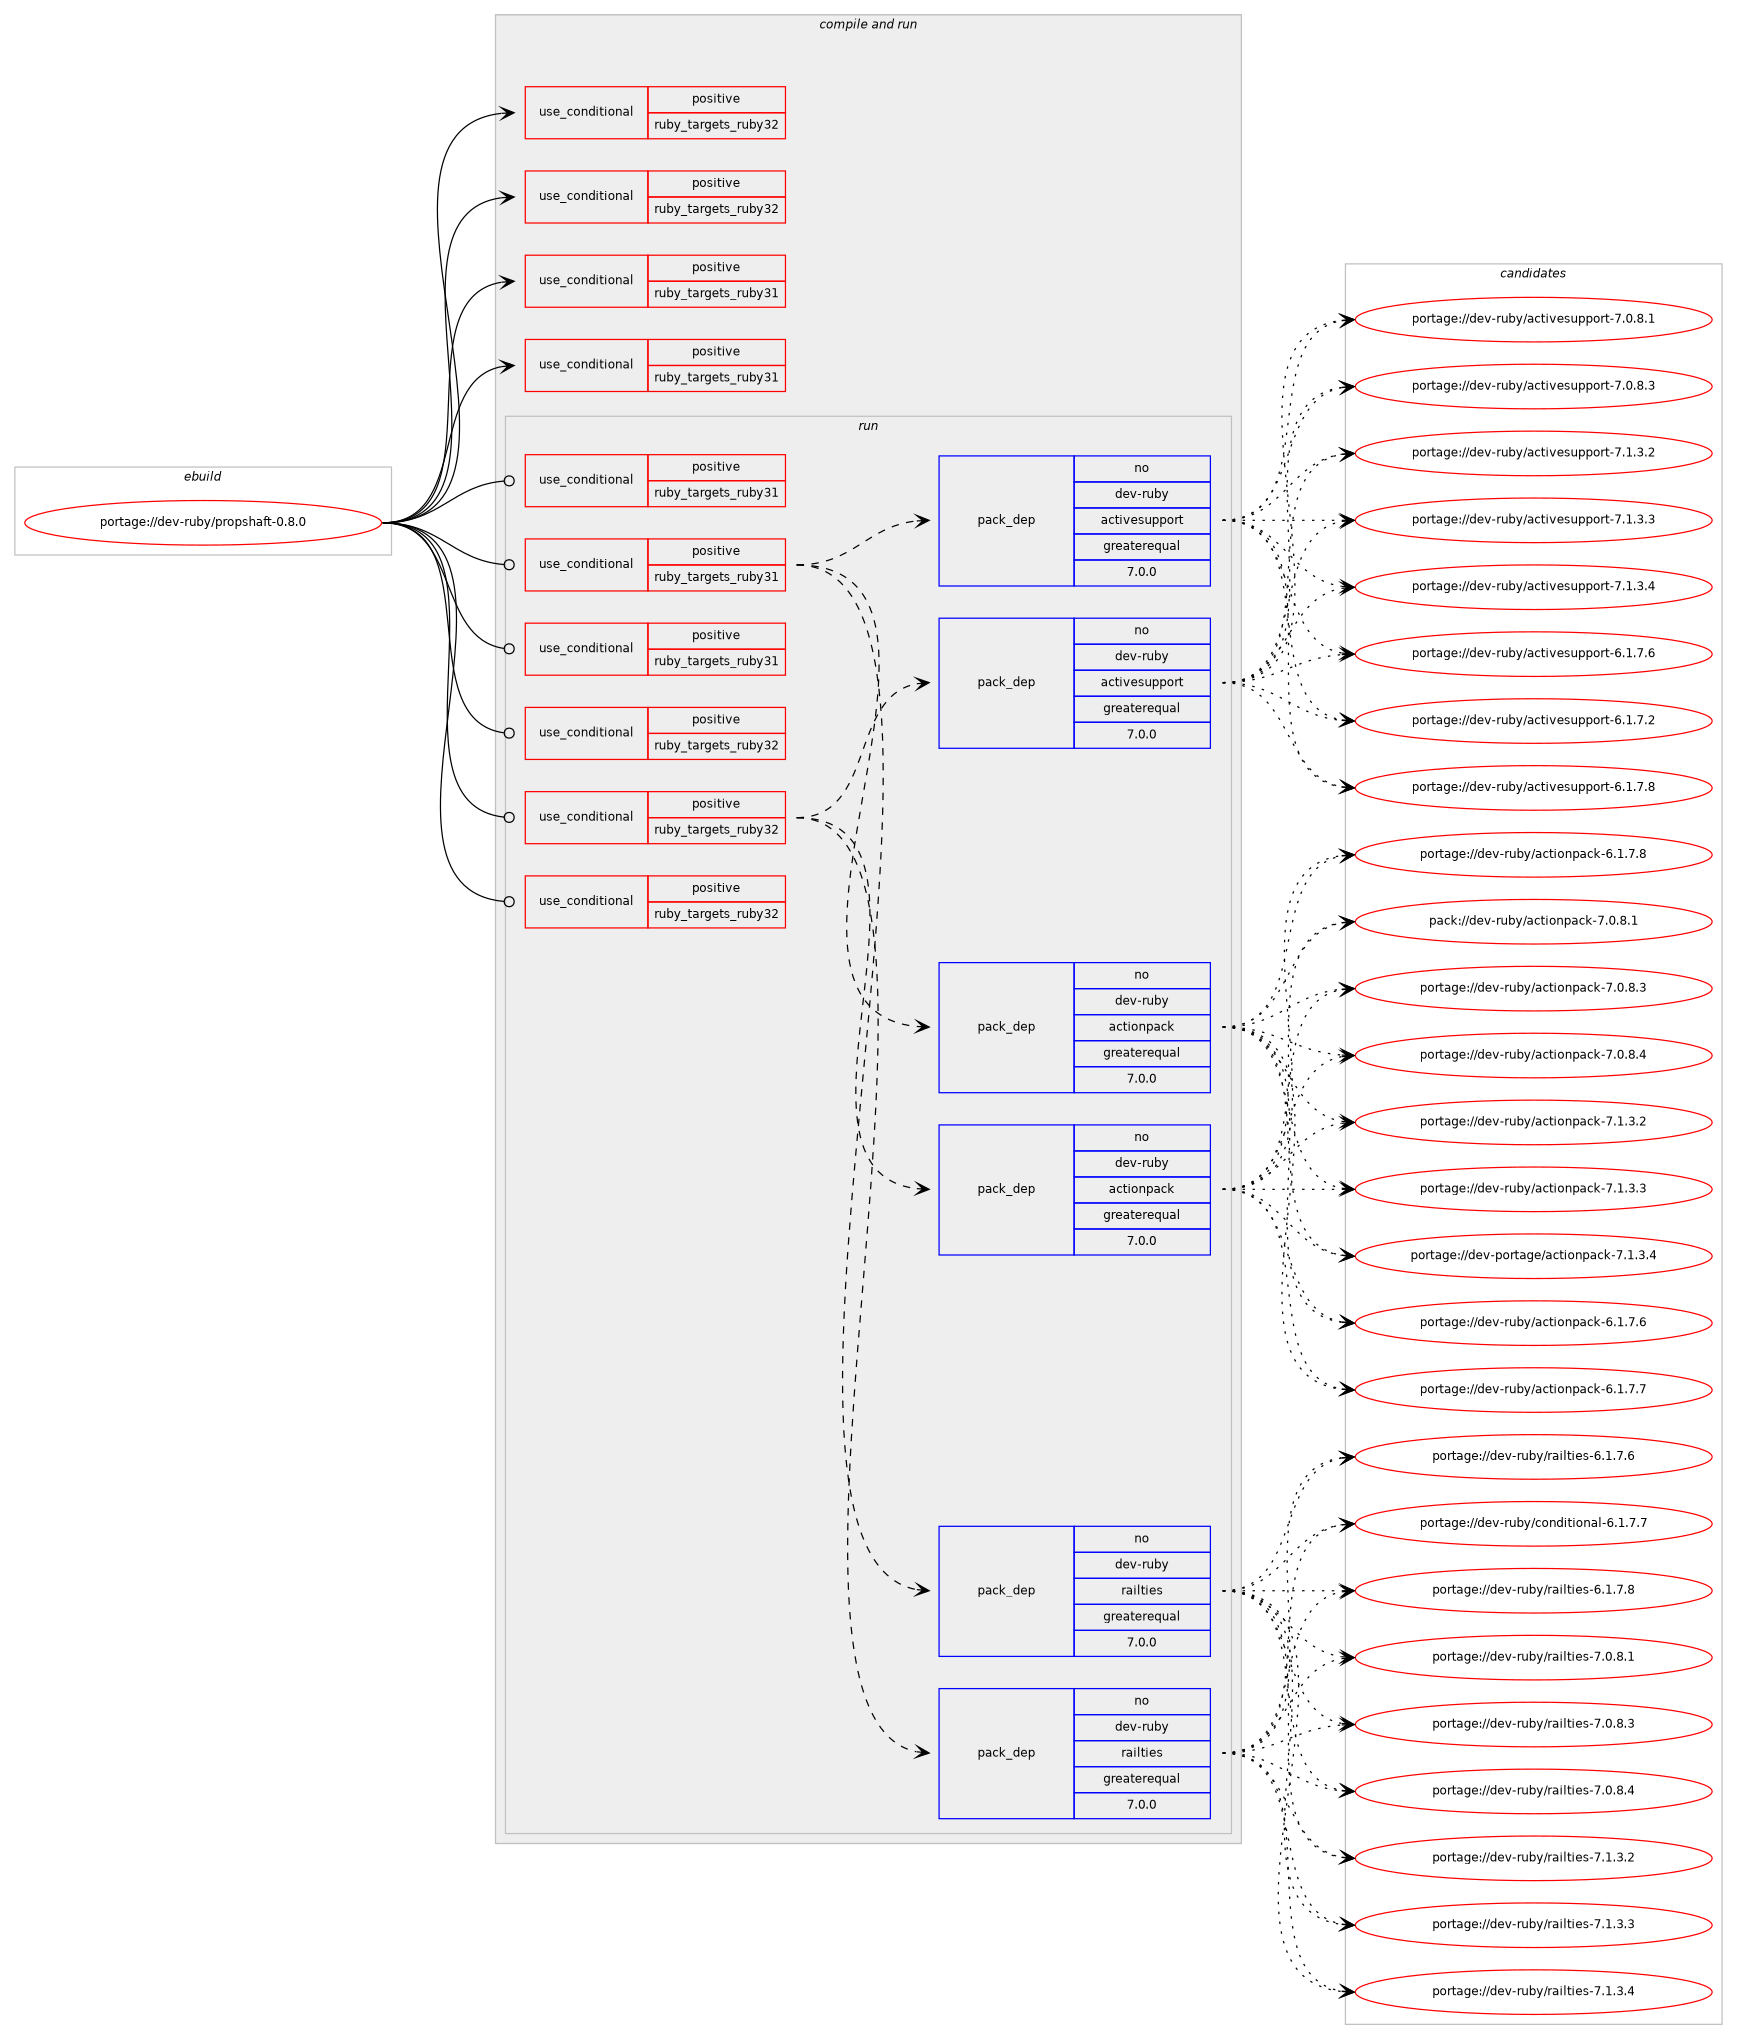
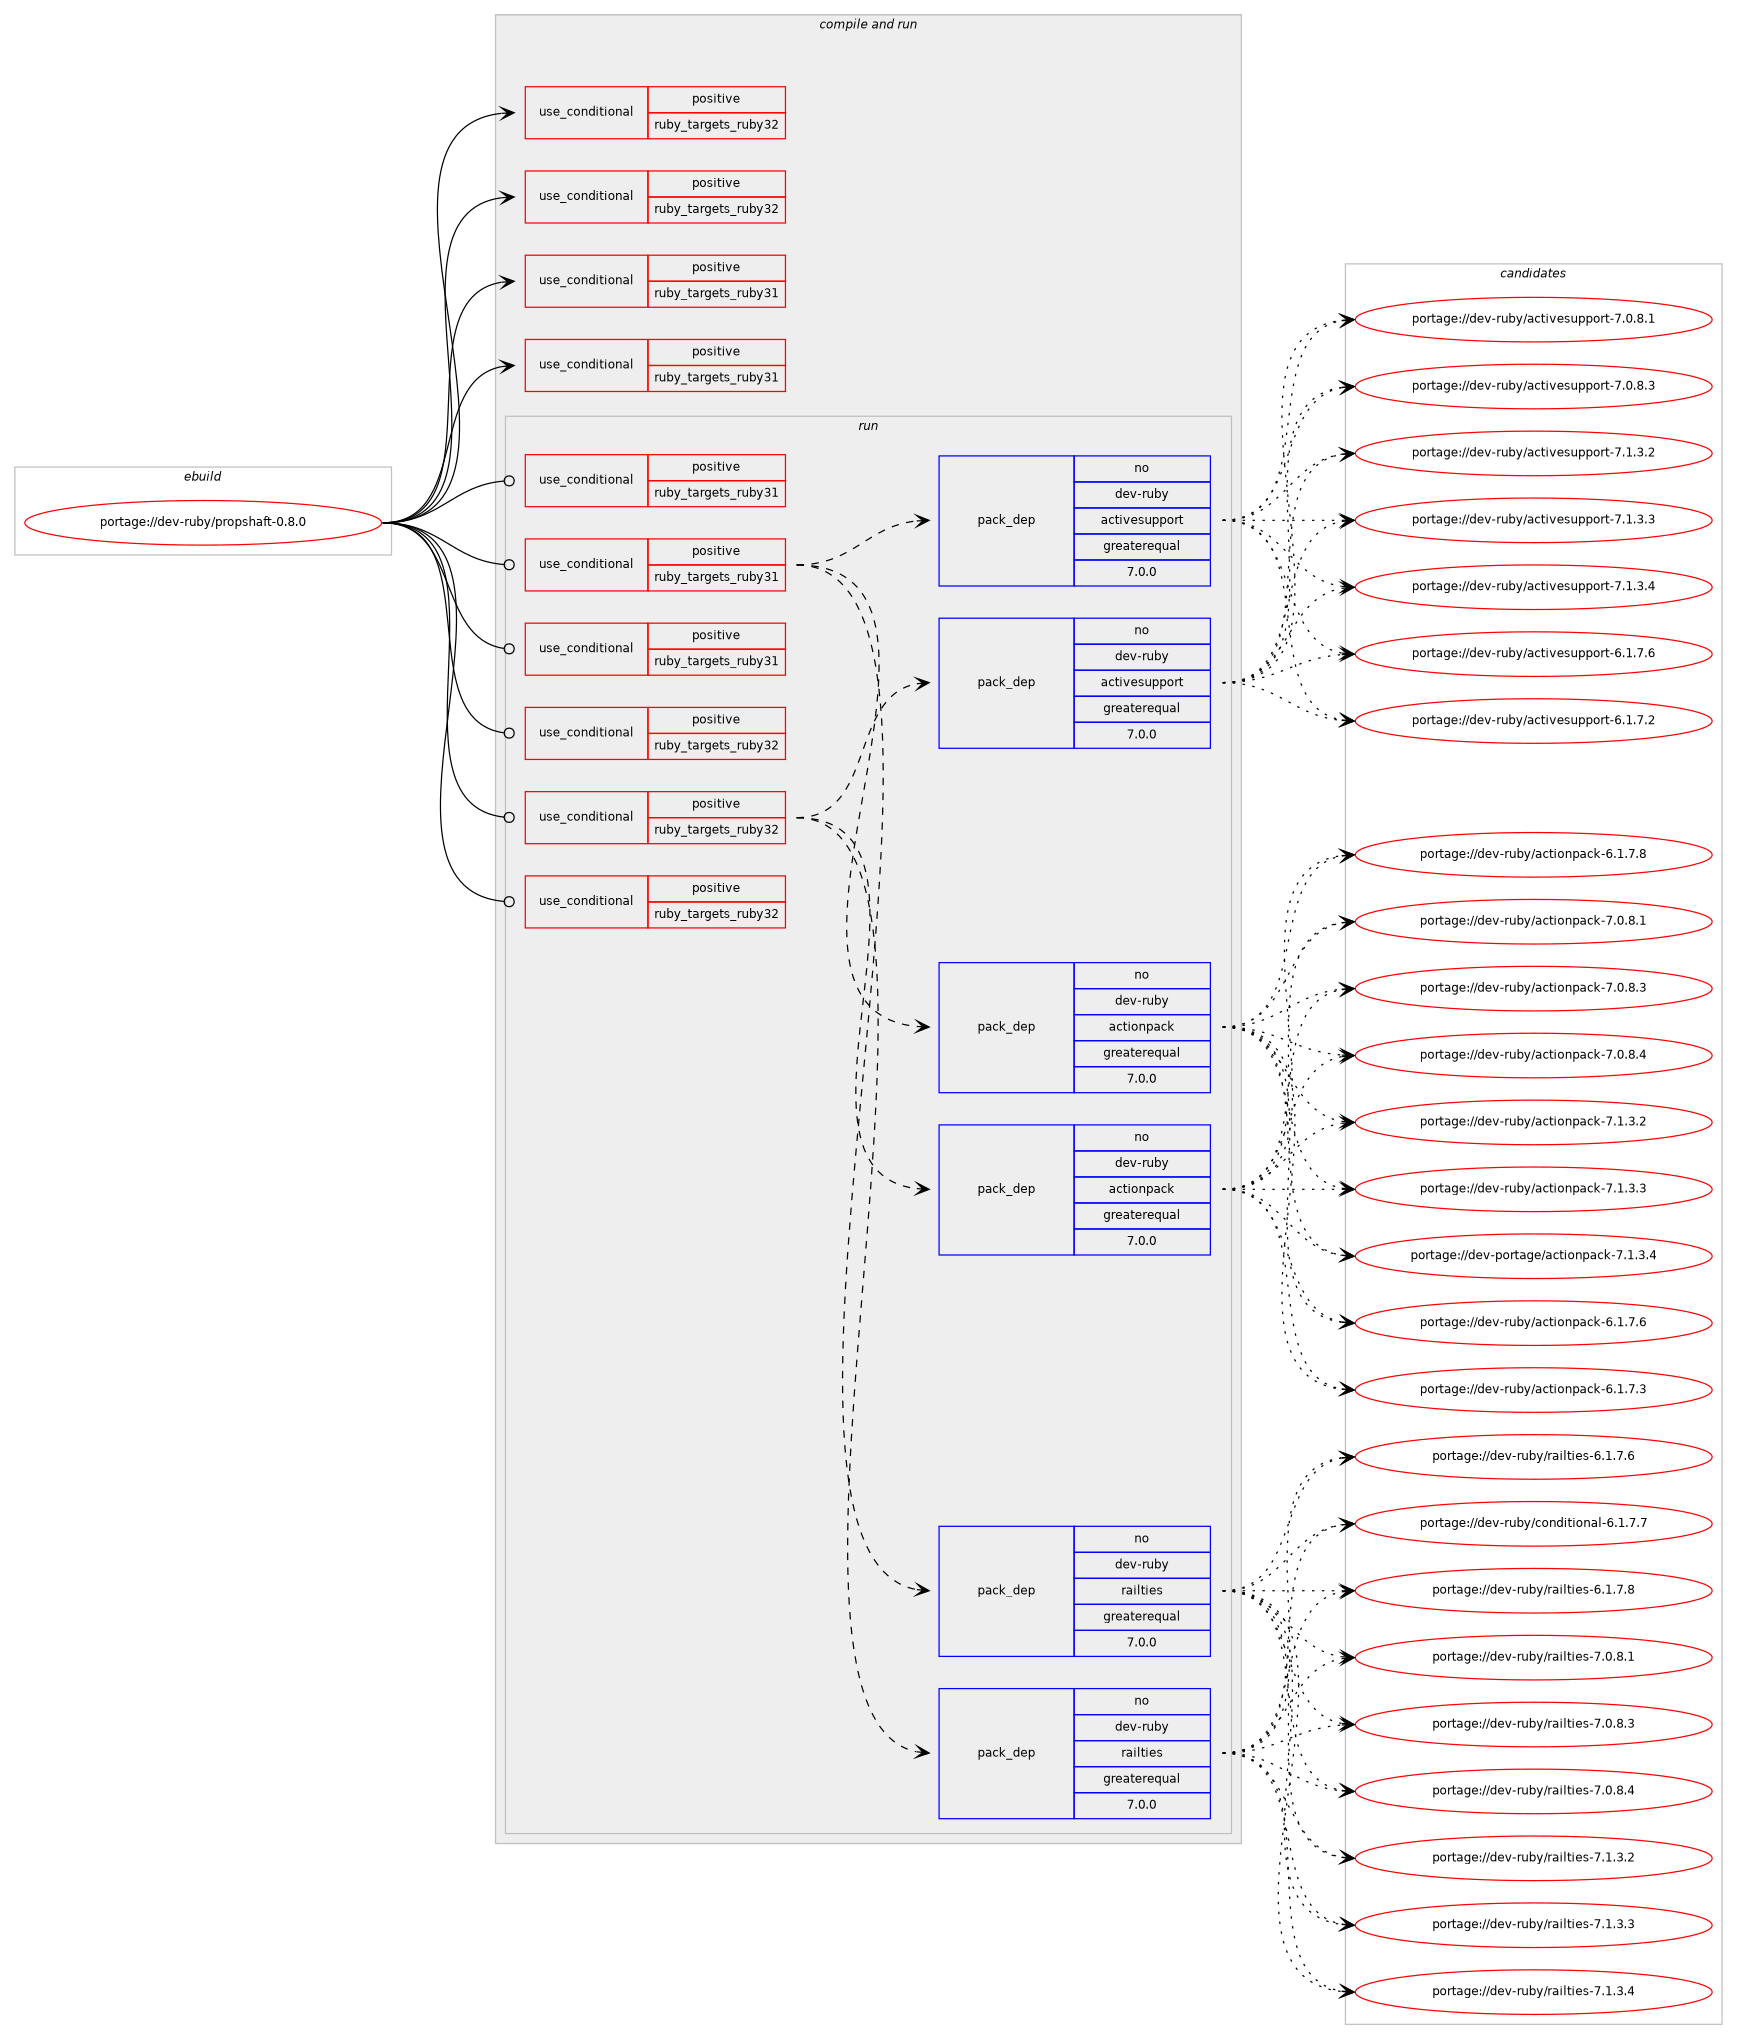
node "portage://dev-ruby/activesupport-6.1.7.8": removed
node "pack://dev-ruby/actionpack-7.0.8.1": label "pack://dev-ruby/actionpack-7.0.8.1" -> "portage://dev-ruby/actionpack-7.0.8.1"
node "portage://dev-ruby/actionpack-6.1.7.7": label "portage://dev-ruby/actionpack-6.1.7.7" -> "portage://dev-ruby/actionpack-6.1.7.3"
